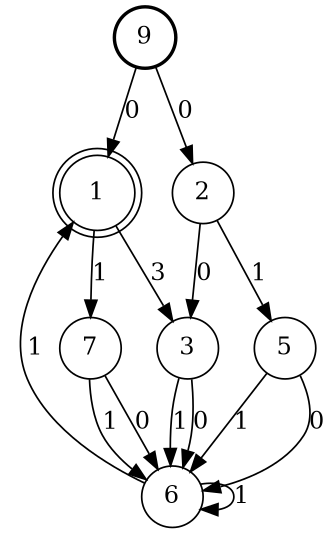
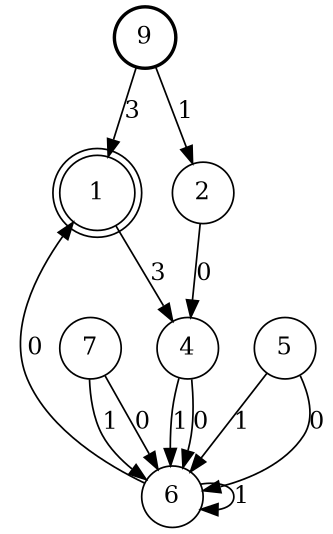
edge "9" -> "1": label "0" -> "3"
edge "9" -> "2": label "0" -> "1"
edge "2" -> "5": removed, label "1"
edge "1" -> "7": removed, label "1"
edge "6" -> "1": label "1" -> "0"
node "3": label "3" -> "4"
